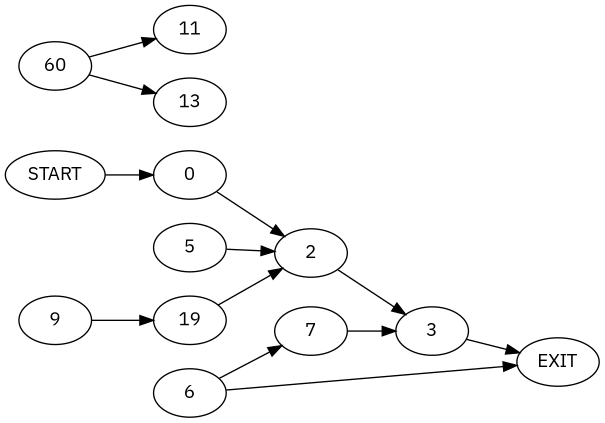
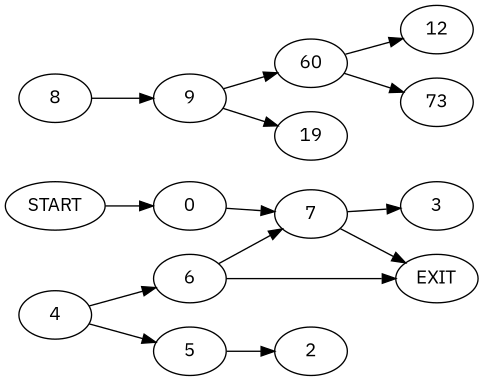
node "11": label "11" -> "12"
edge "9" -> "60": added
node "8": added
node "13": label "13" -> "73"
edge "0" -> "2": now "0" -> "7"
edge "2" -> "3": removed
edge "19" -> "2": removed
node "4": added
edge "3" -> "EXIT": now "7" -> "EXIT"
